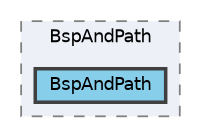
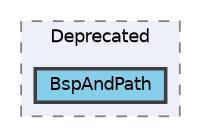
cluster "BspAndPath": label "BspAndPath" -> "Deprecated"
